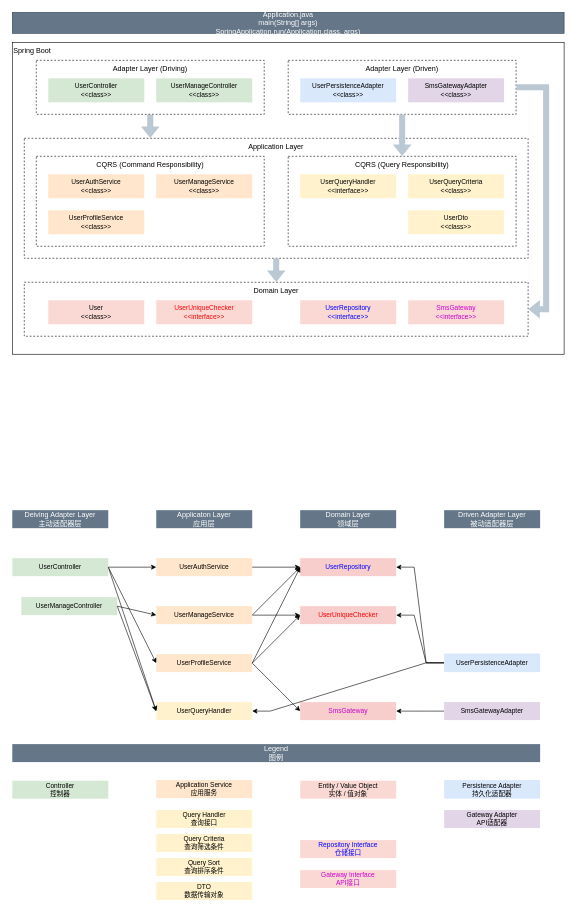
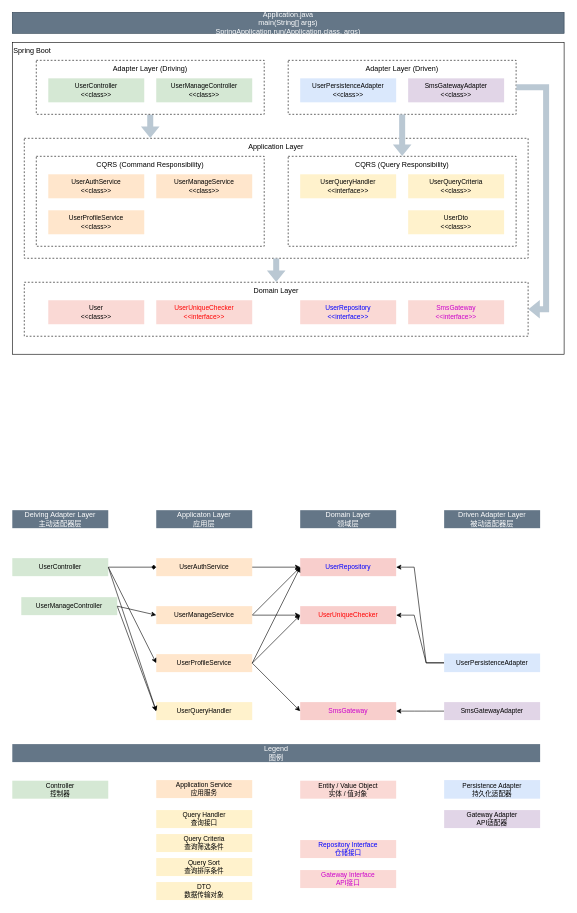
edge "UserController" -> "UserAuthService": arrowhead classic -> diamond
edge "UserPersistenceAdapter" -> "UserQueryHandler": removed
